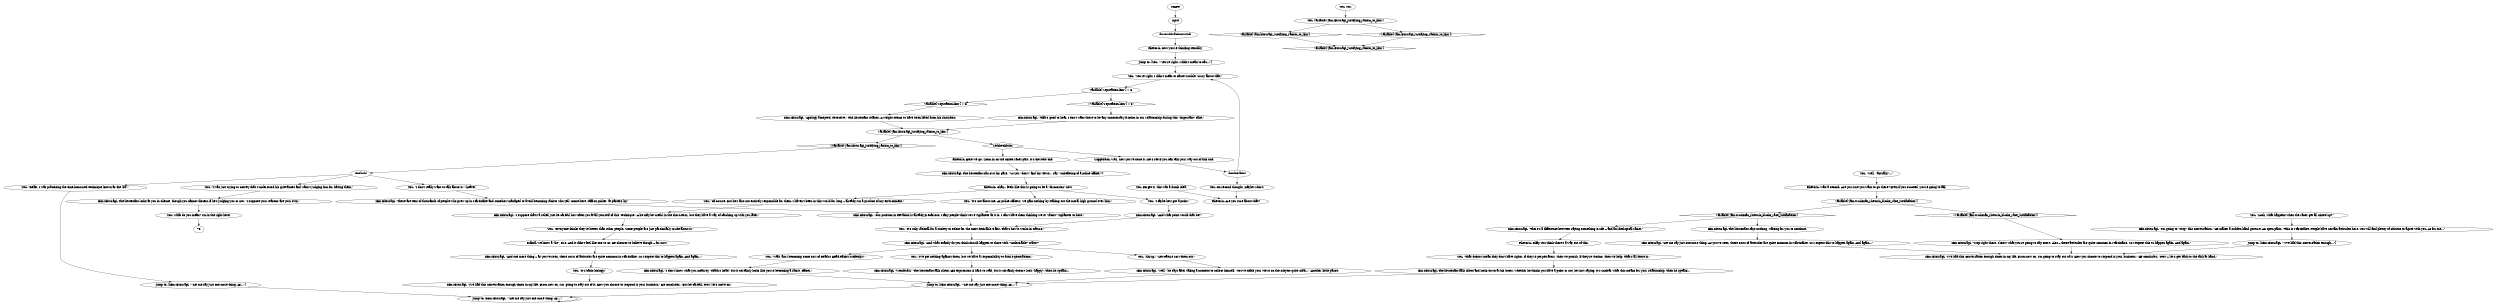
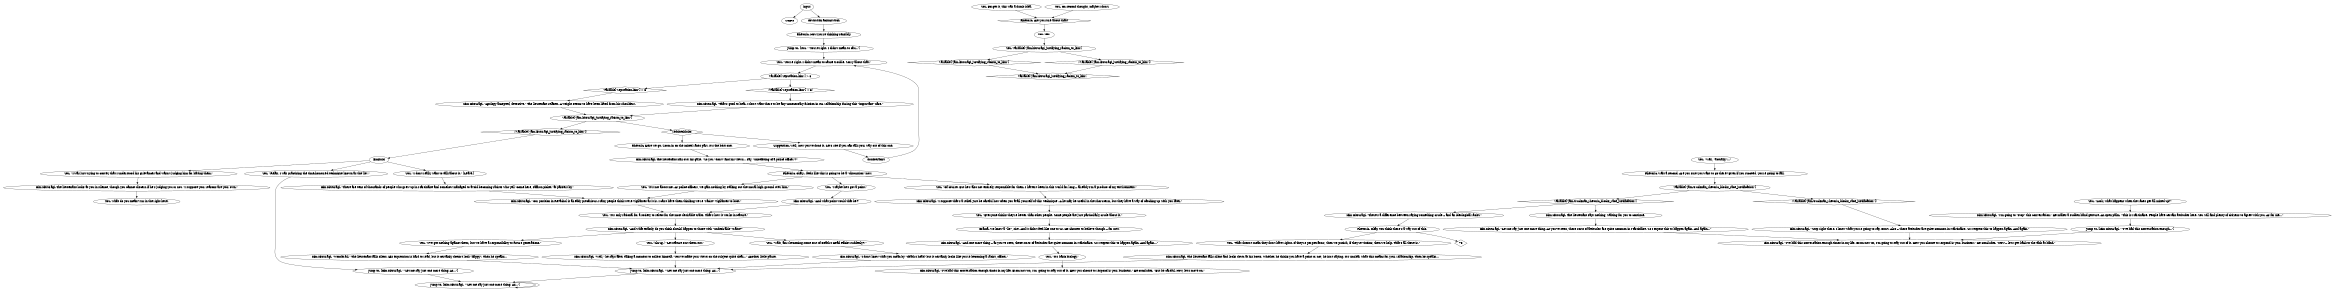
edge "START" -> "input": reversed
edge "Rhetoric: Are you sure about that?" -> "You: Yes.": added
edge "dontberacist" -> "You: On second thought, maybe I don't.": removed
node "Rhetoric: Are you sure about that?": shape ellipse -> diamond
edge "You: What do you mean? I'm in the right here." -> "73": now "Rhetoric: Okay. You think there's a way out of this." -> "73"
node "73": shape ellipse -> diamond
